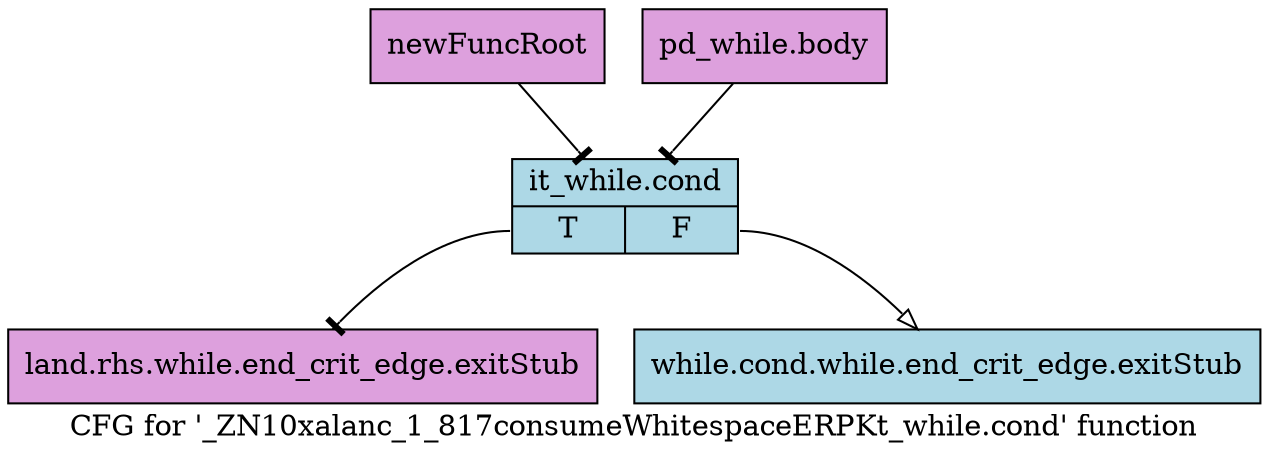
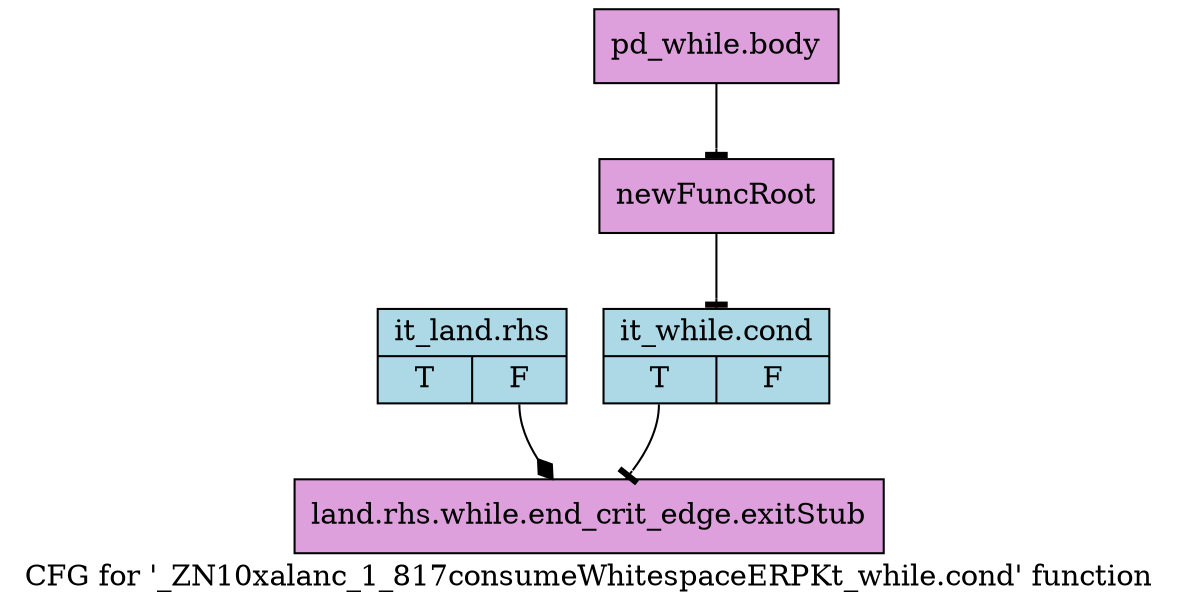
edge "pd_while.body" -> "it_while.cond": now "pd_while.body" -> "newFuncRoot"
node "it_land.rhs": added
node "while.cond.while.end_crit_edge.exitStub": removed
